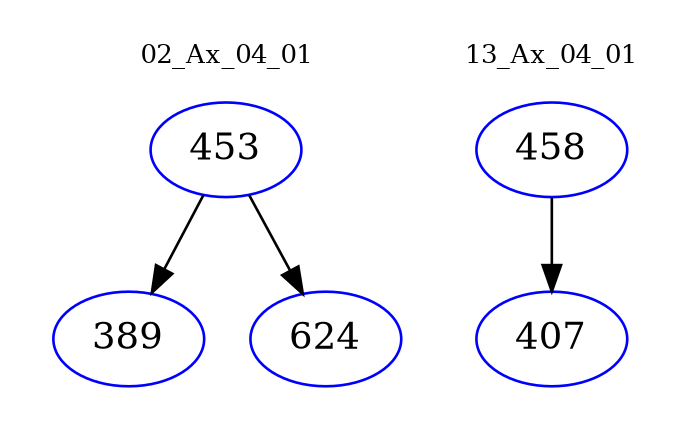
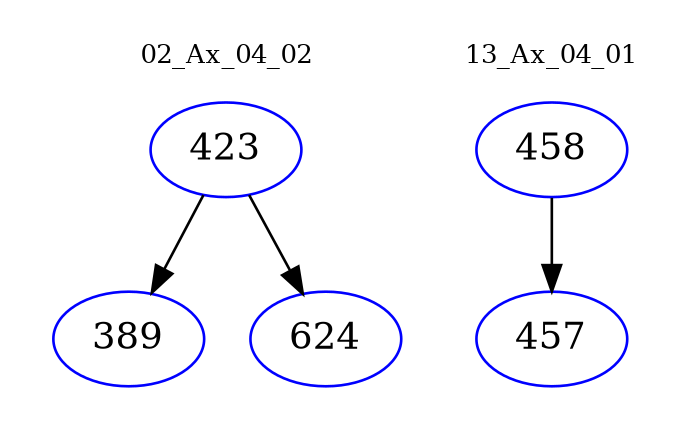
cluster "02_Ax_04_01": label "02_Ax_04_01" -> "02_Ax_04_02"
node "453": label "453" -> "423"
node "407": label "407" -> "457"
